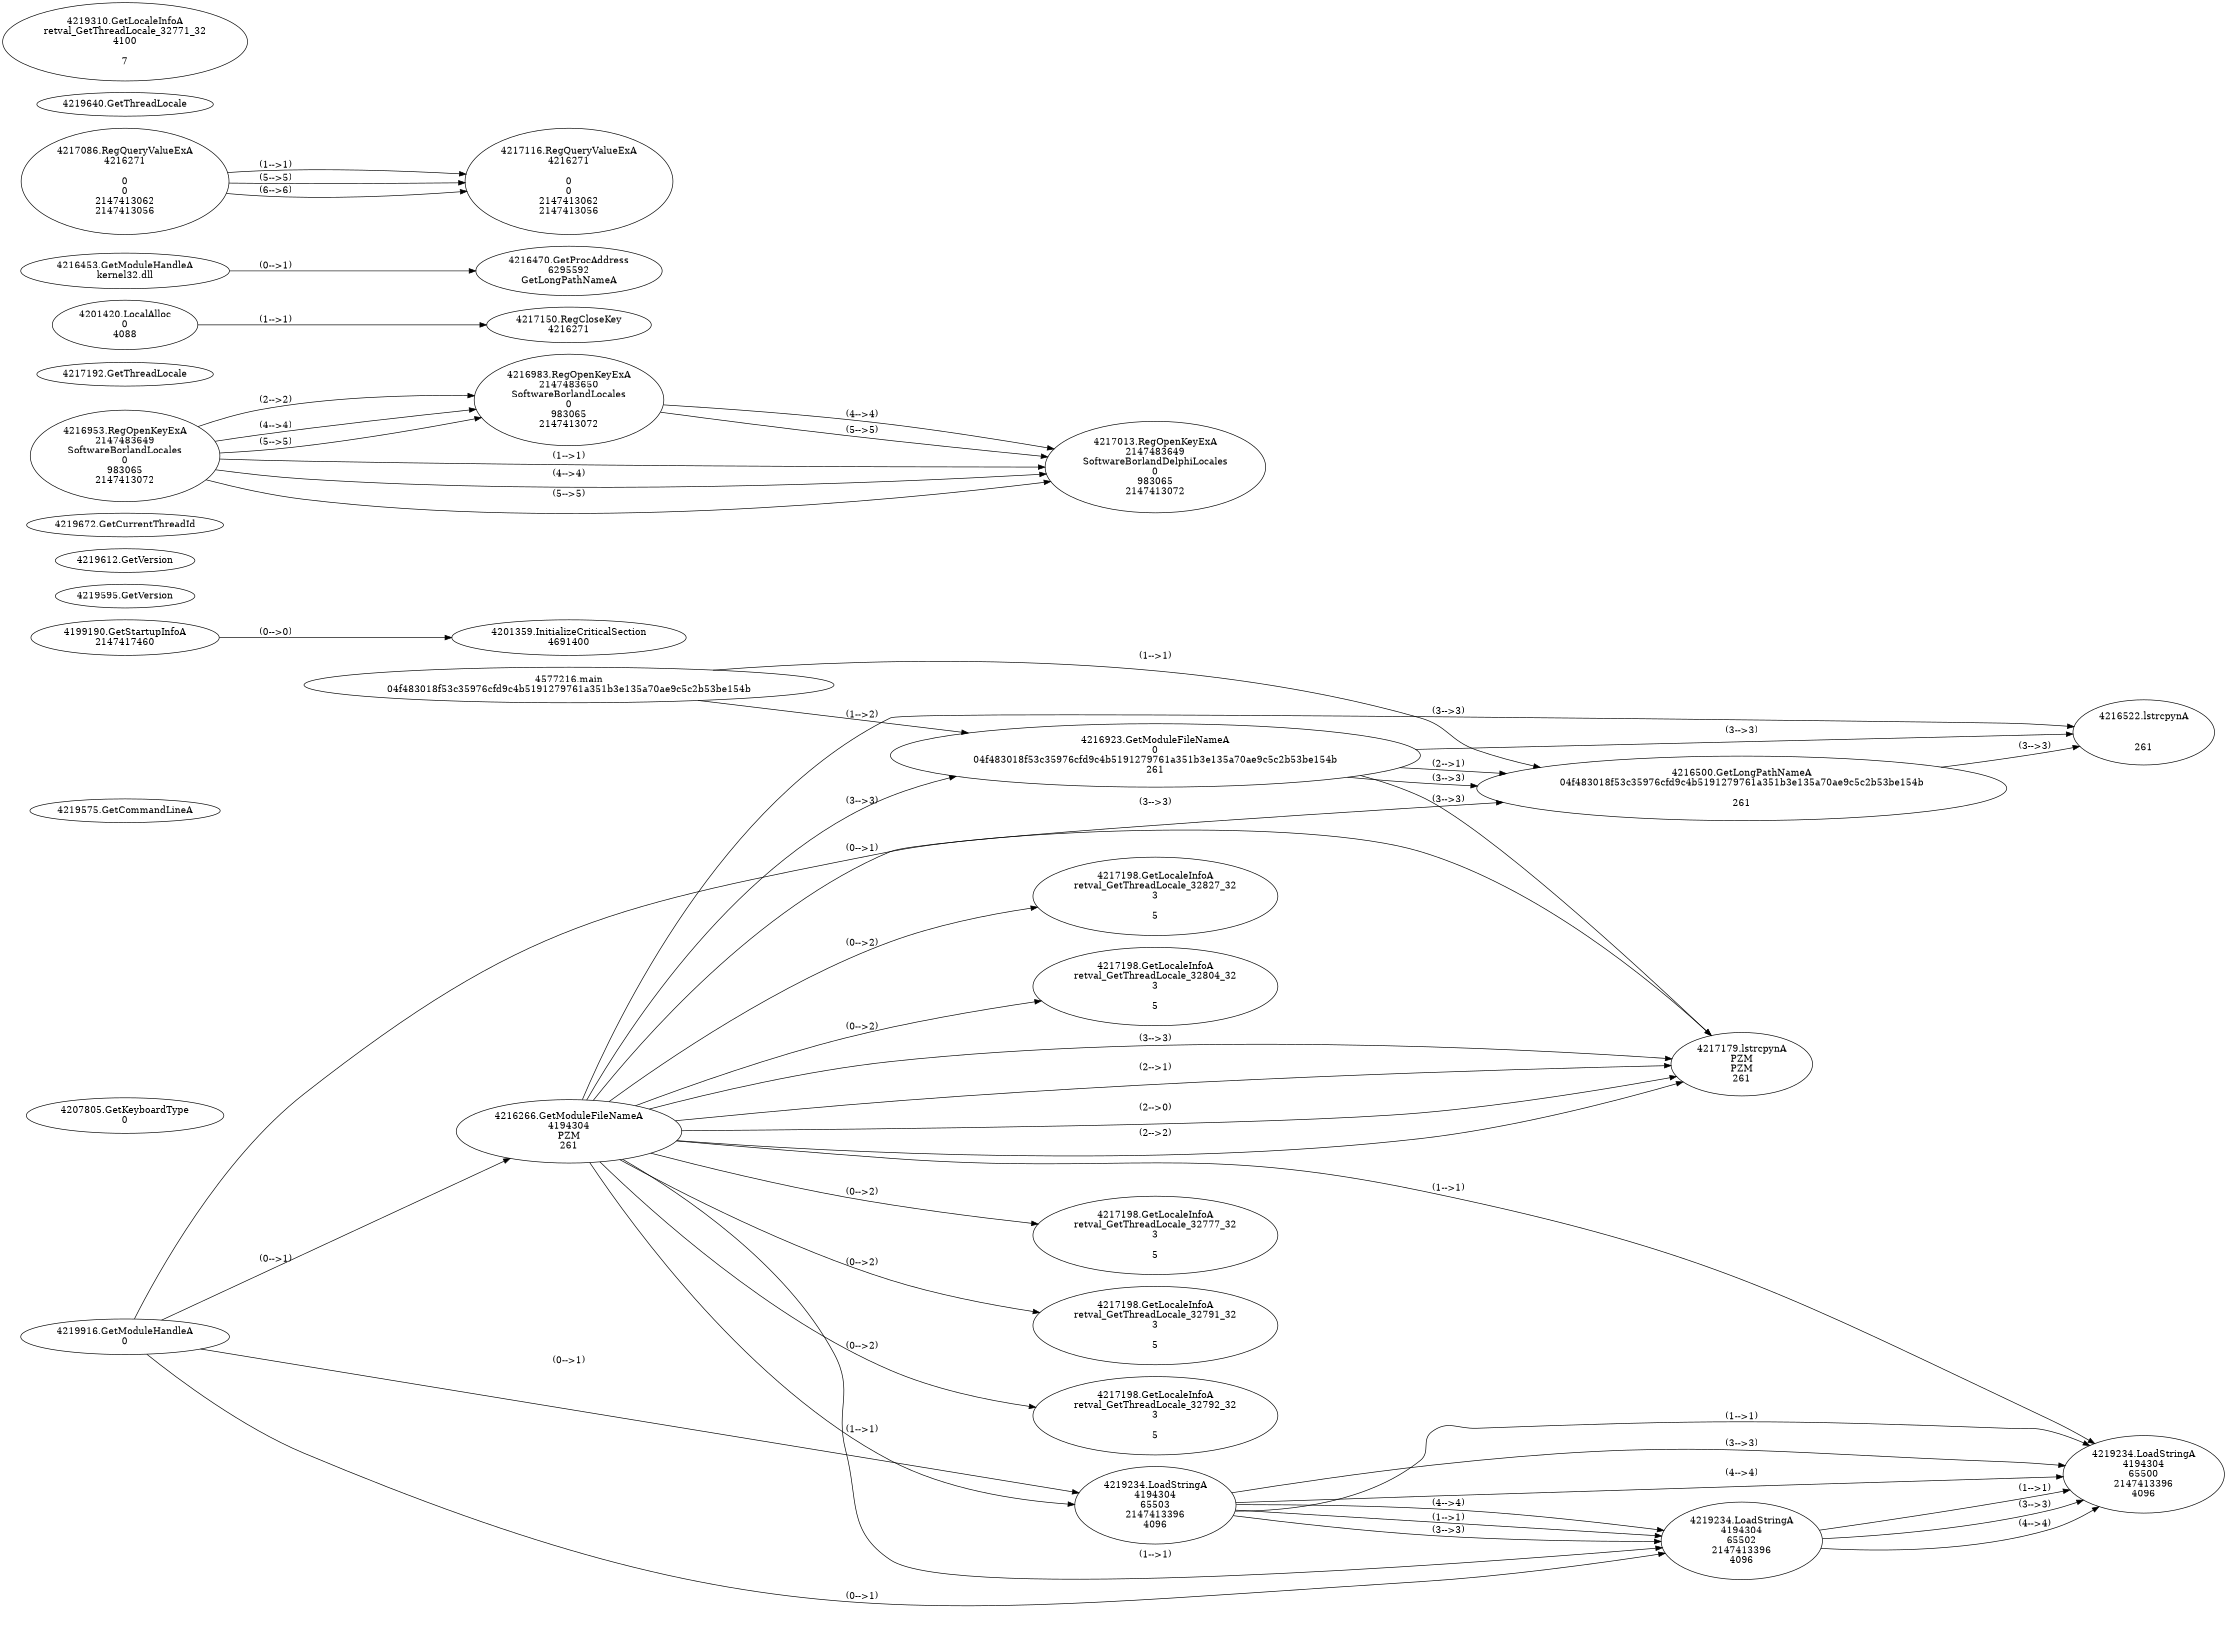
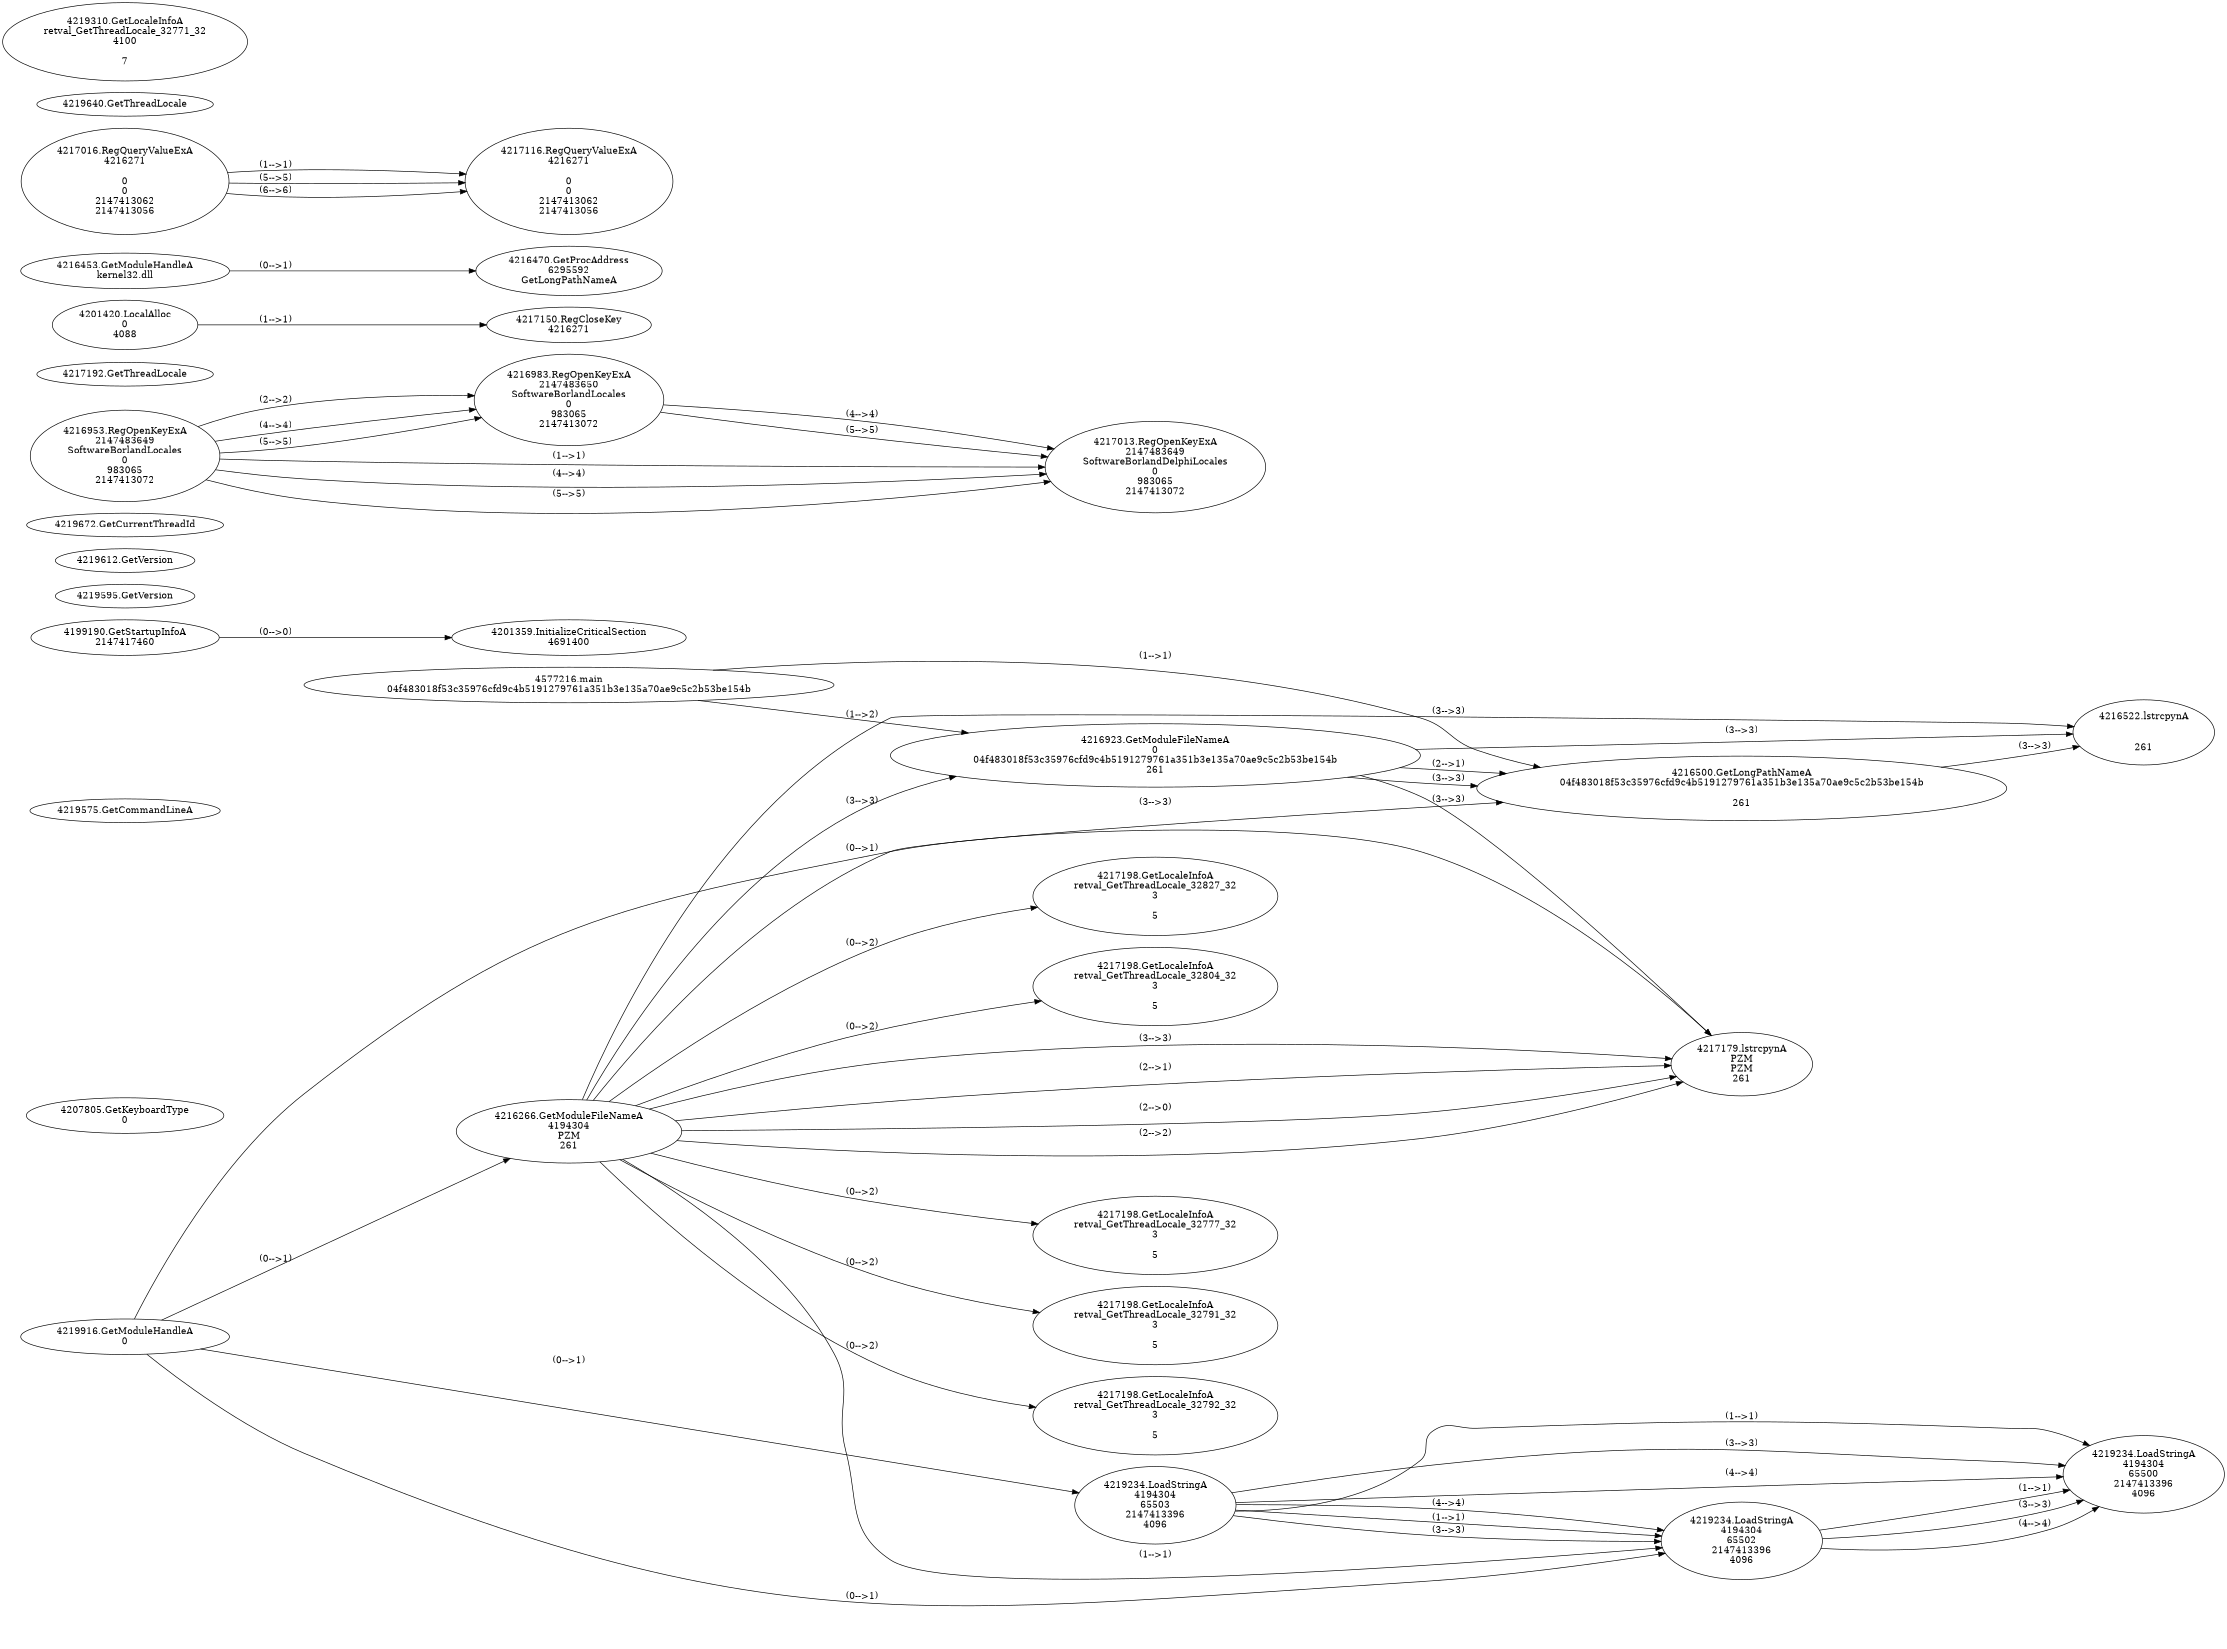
node "4217086.RegQueryValueExA 4216271 0 0 2147413062 2147413056": label "4217086.RegQueryValueExA 4216271 0 0 2147413062 2147413056" -> "4217016.RegQueryValueExA 4216271 0 0 2147413062 2147413056"
edge "4216266.GetModuleFileNameA 4194304 PZM 261" -> "4219234.LoadStringA 4194304 65500 2147413396 4096": removed, label "(1-->1)"
edge "4216266.GetModuleFileNameA 4194304 PZM 261" -> "4219234.LoadStringA 4194304 65503 2147413396 4096": removed, label "(1-->1)"
